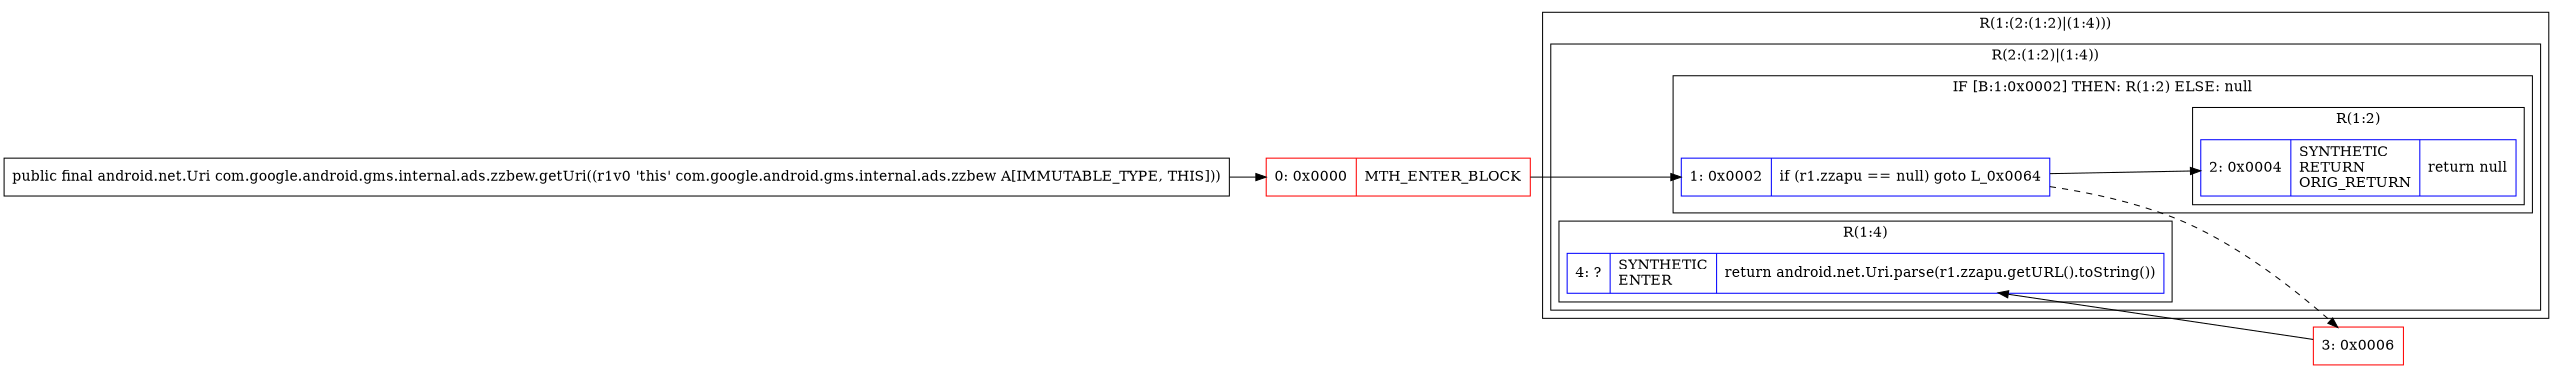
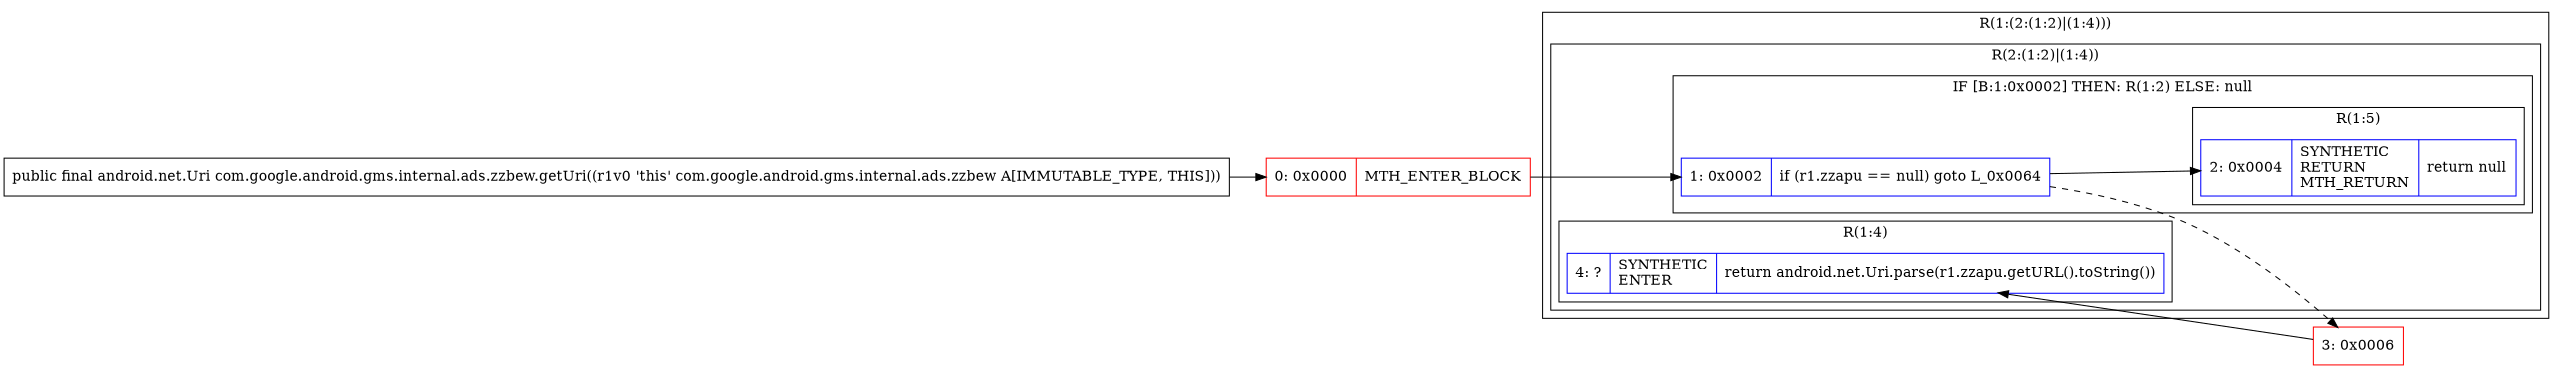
cluster "R(1:2)": label "R(1:2)" -> "R(1:5)"
node "2: 0x0004": text "ORIG_RETURN" -> "MTH_RETURN"
